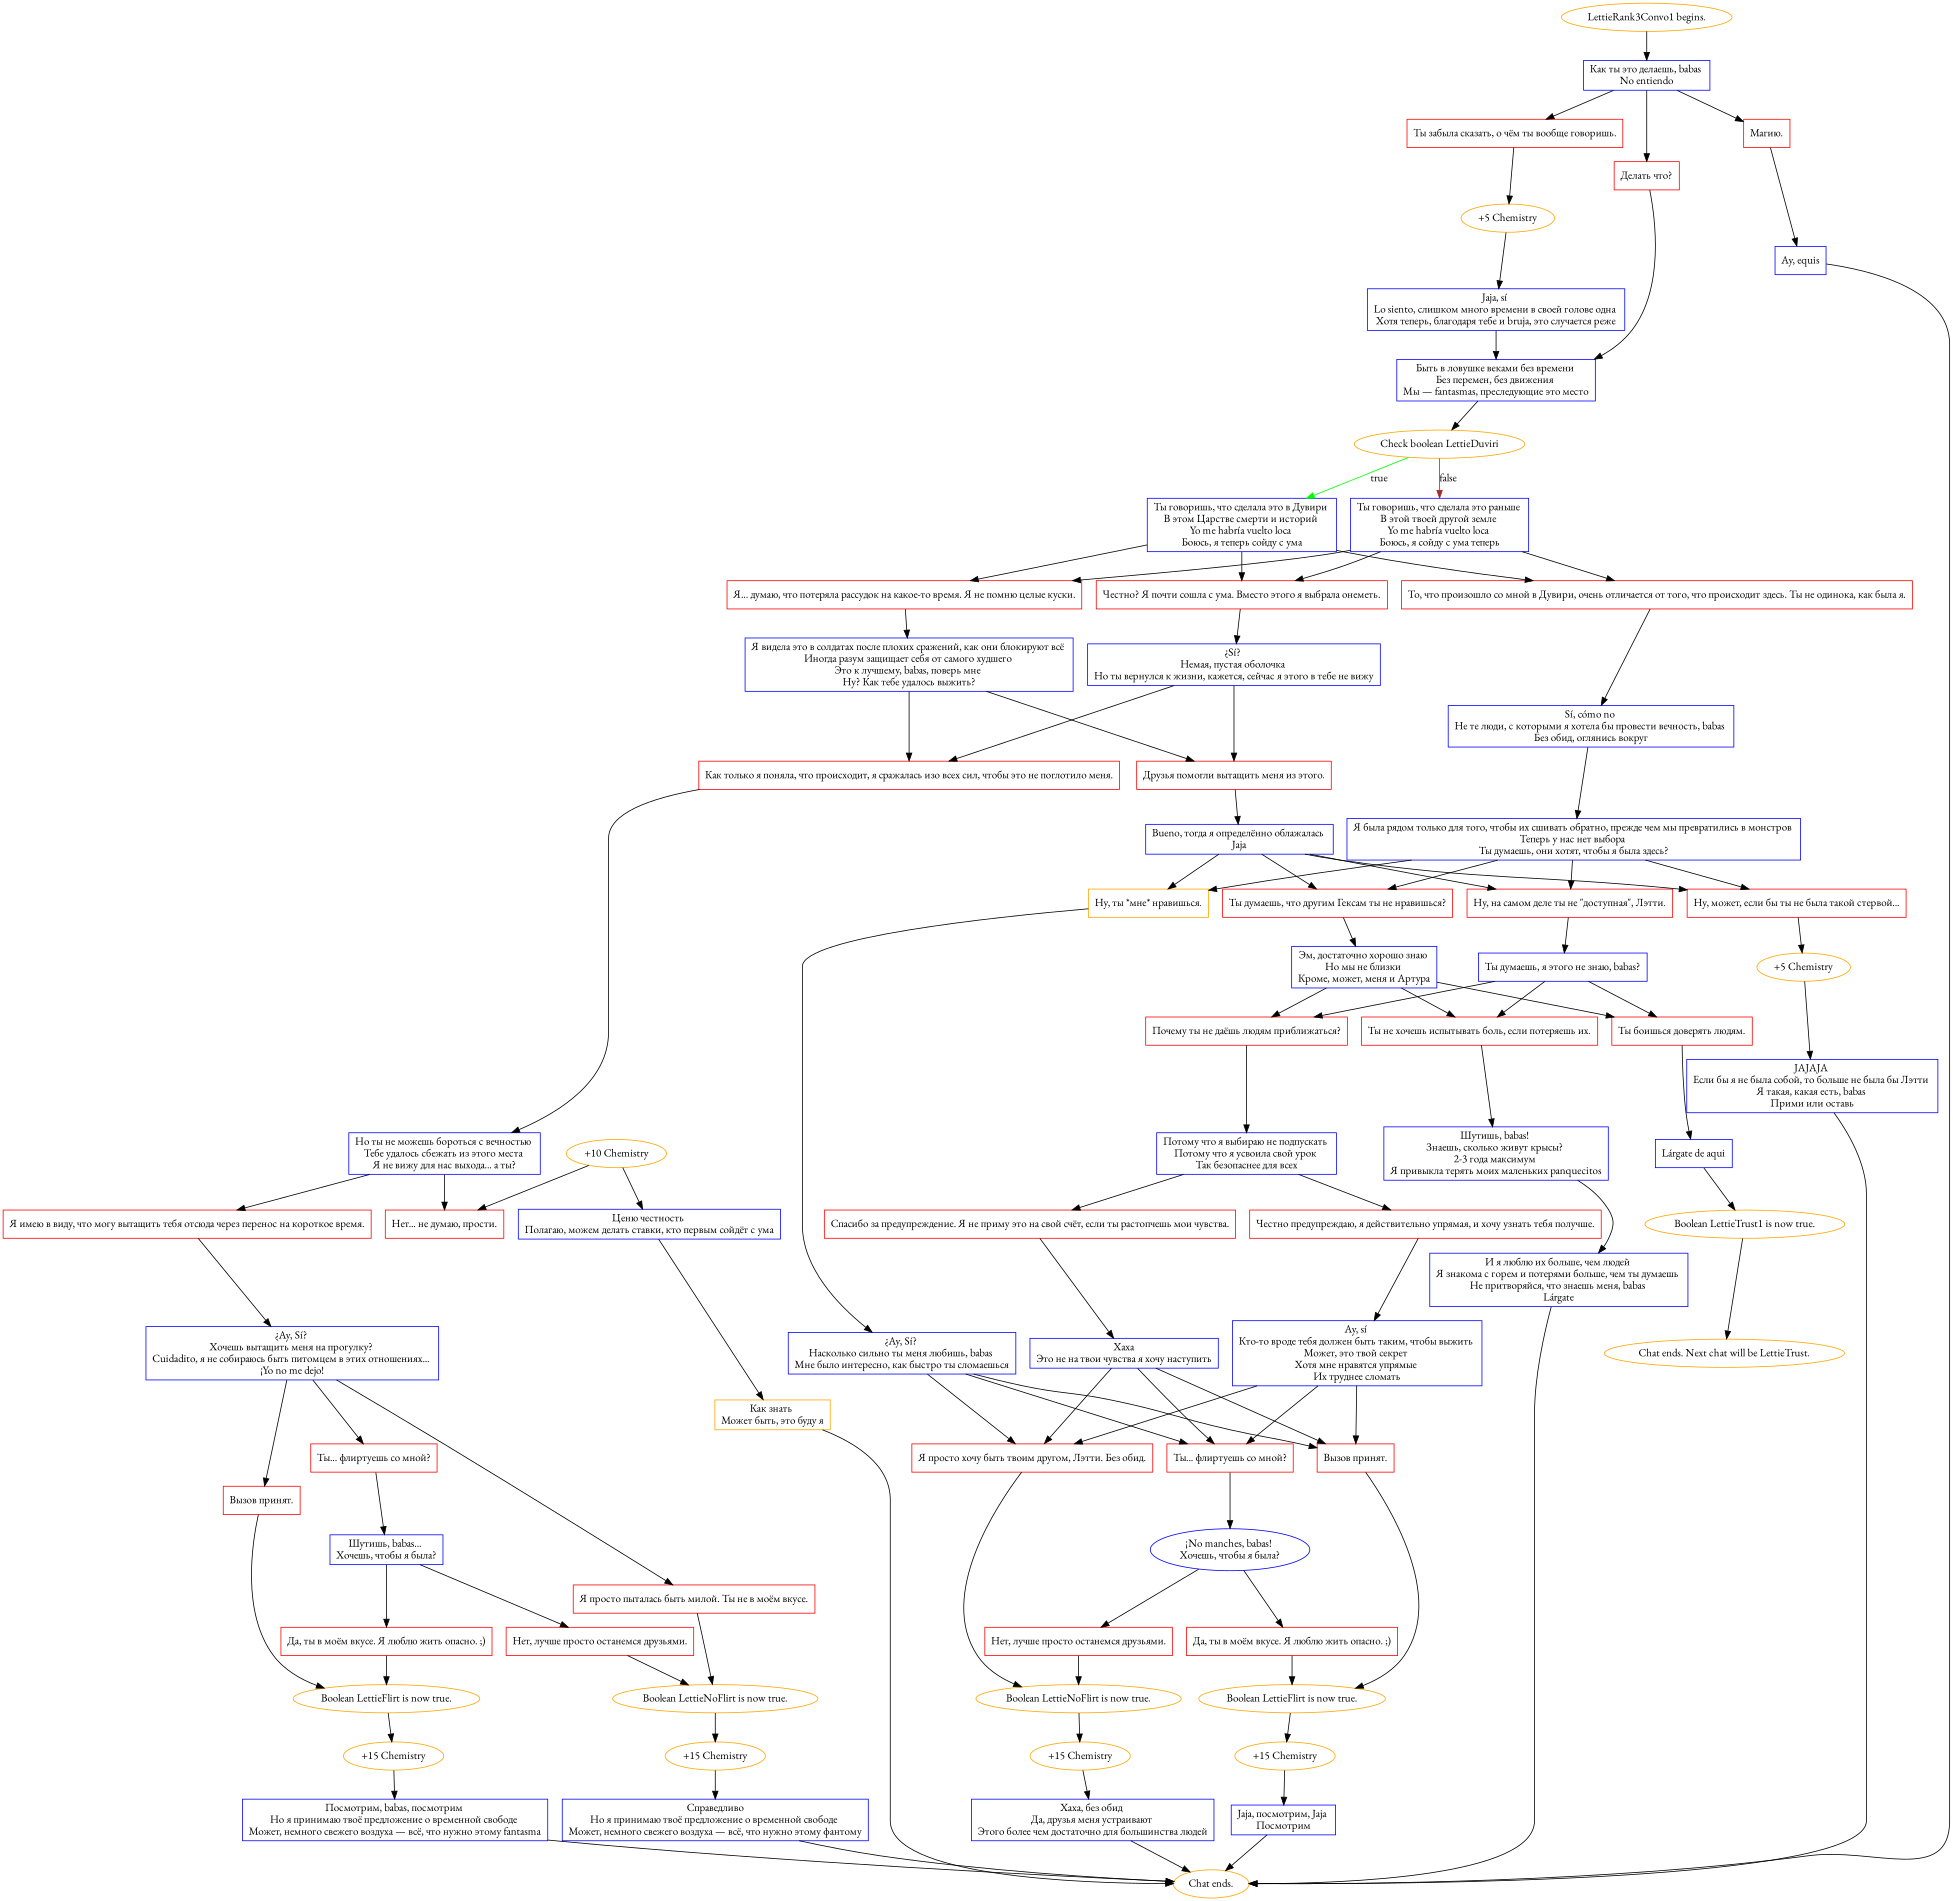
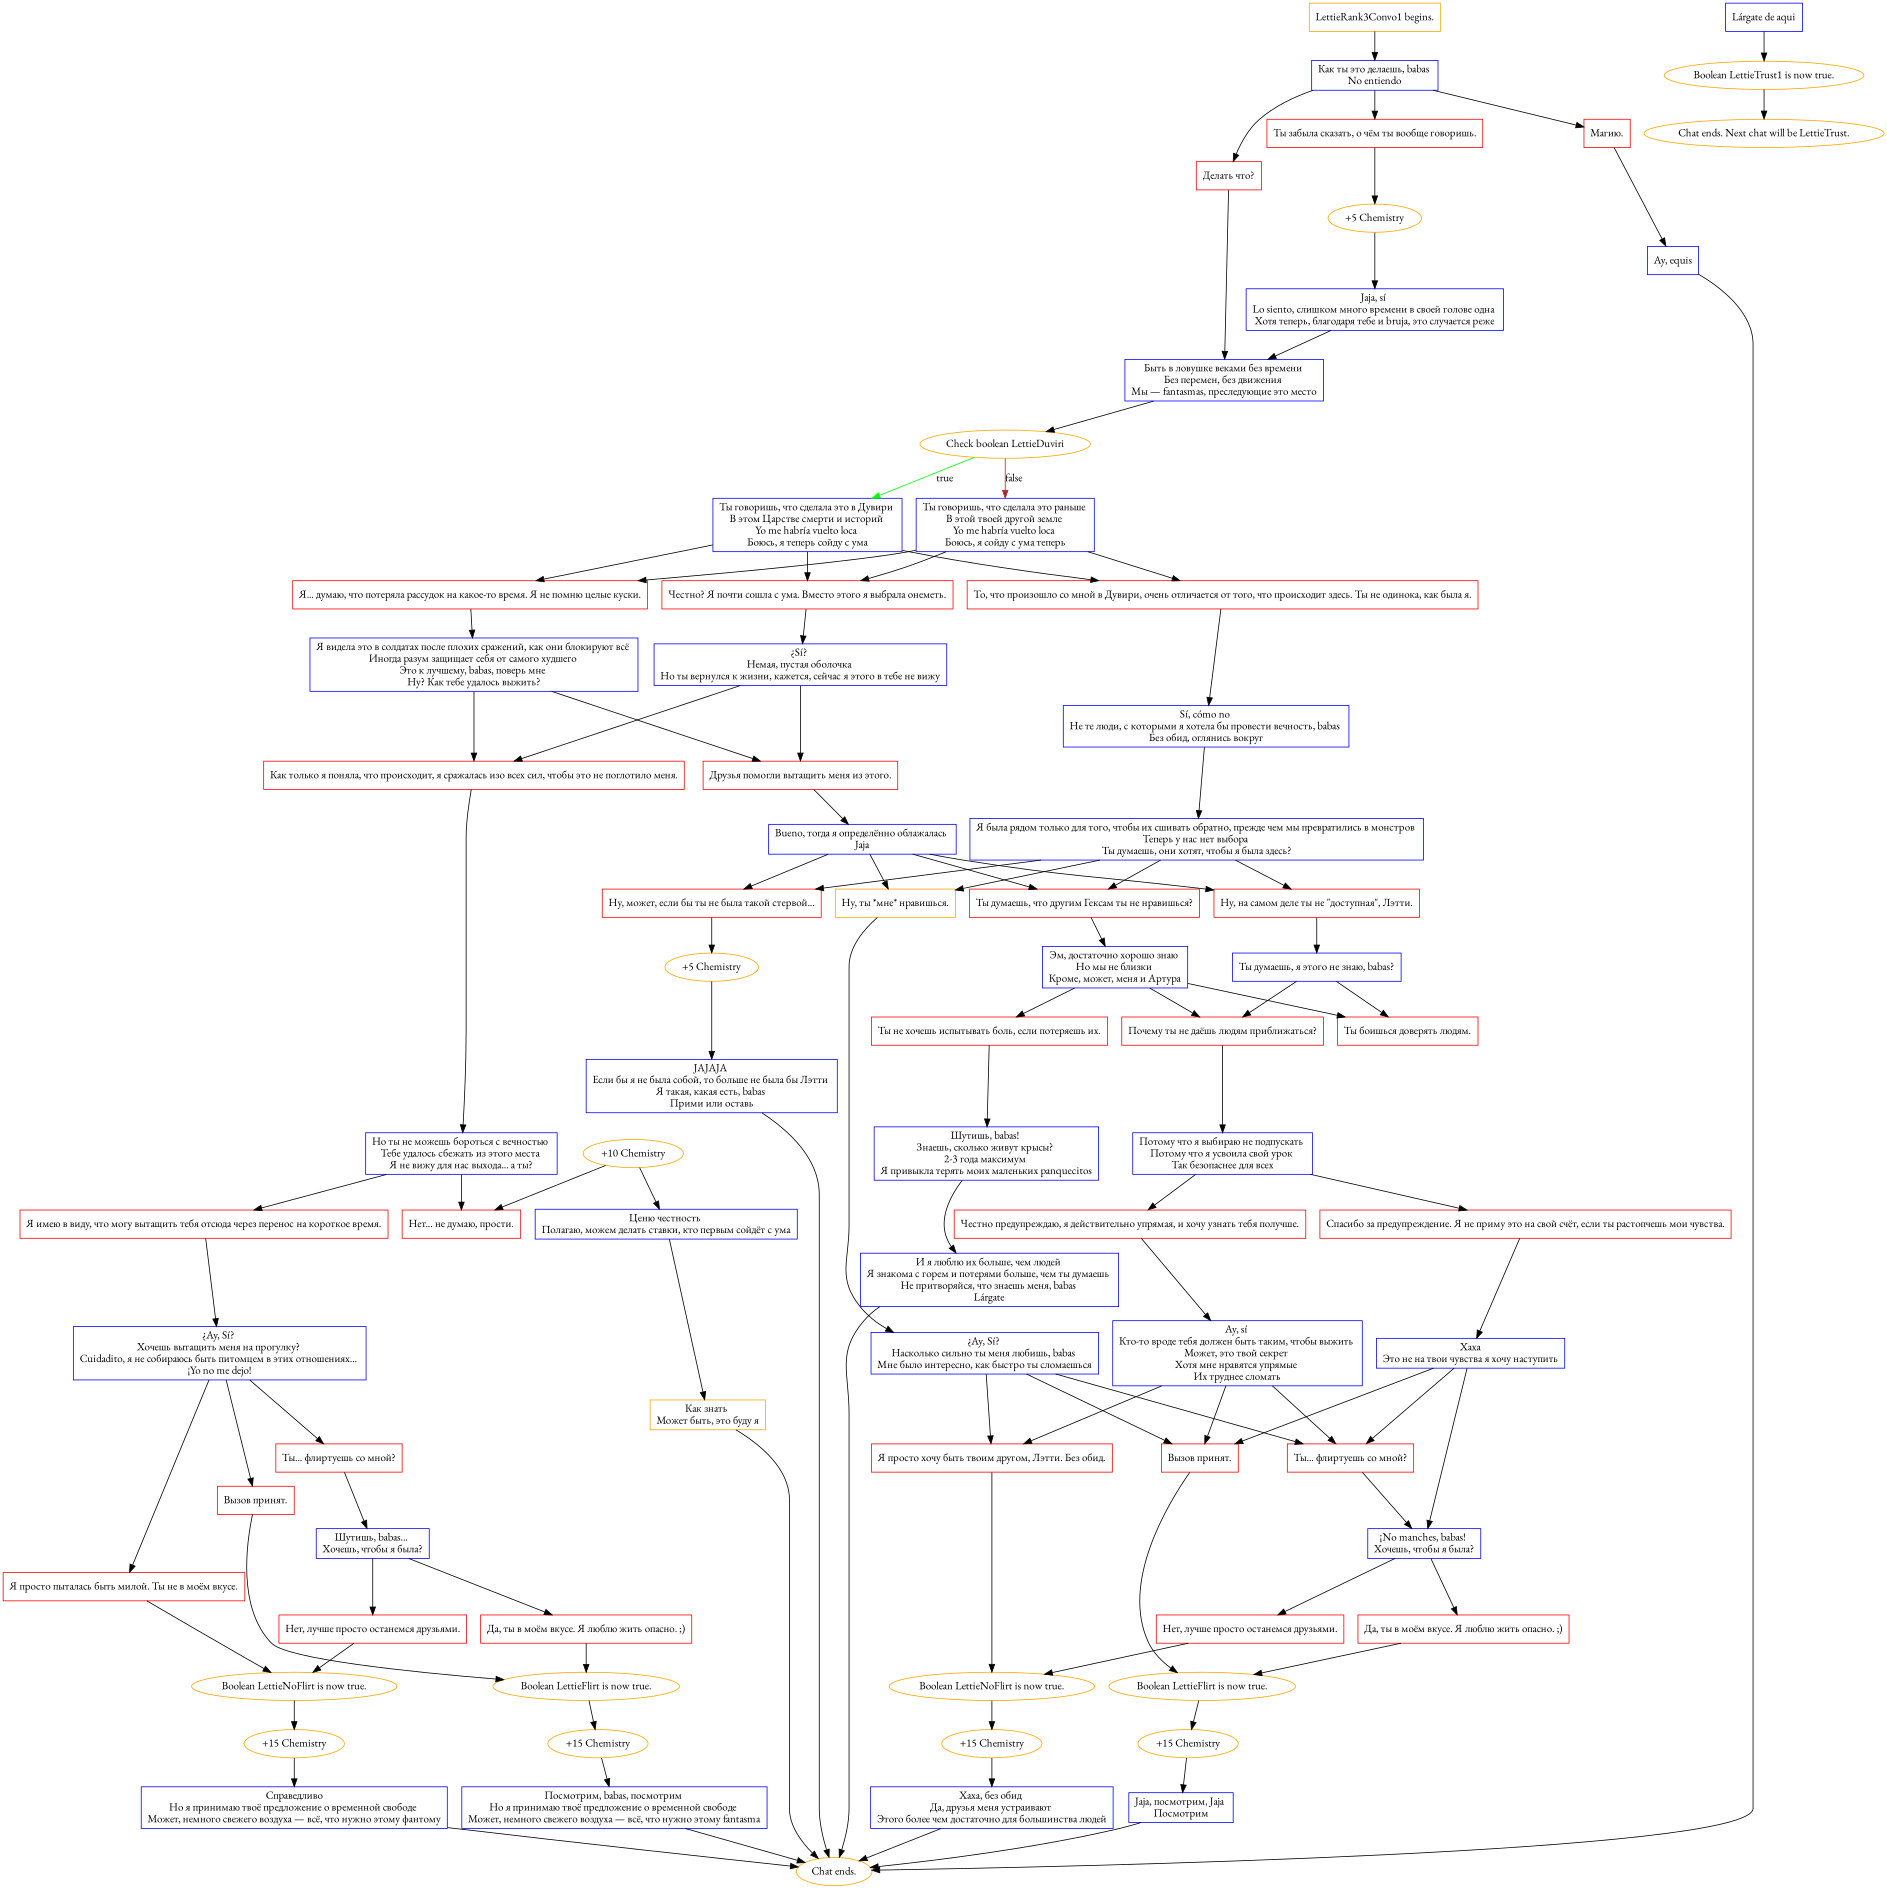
node "LettieRank3Convo1 begins.": shape ellipse -> box
edge "Ты думаешь, я этого не знаю, babas?" -> "Ты не хочешь испытывать боль, если потеряешь их.": removed
edge "Ты боишься доверять людям." -> "Lárgate de aqui": removed
edge "Хаха Это не на твои чувства я хочу наступить" -> "Я просто хочу быть твоим другом, Лэтти. Без обид.": now "Хаха Это не на твои чувства я хочу наступить" -> "¡No manches, babas! Хочешь, чтобы я была?"
node "¡No manches, babas! Хочешь, чтобы я была?": shape ellipse -> box
